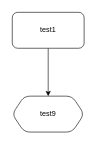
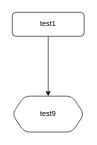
node "test1": size 72x36 -> 72x24
